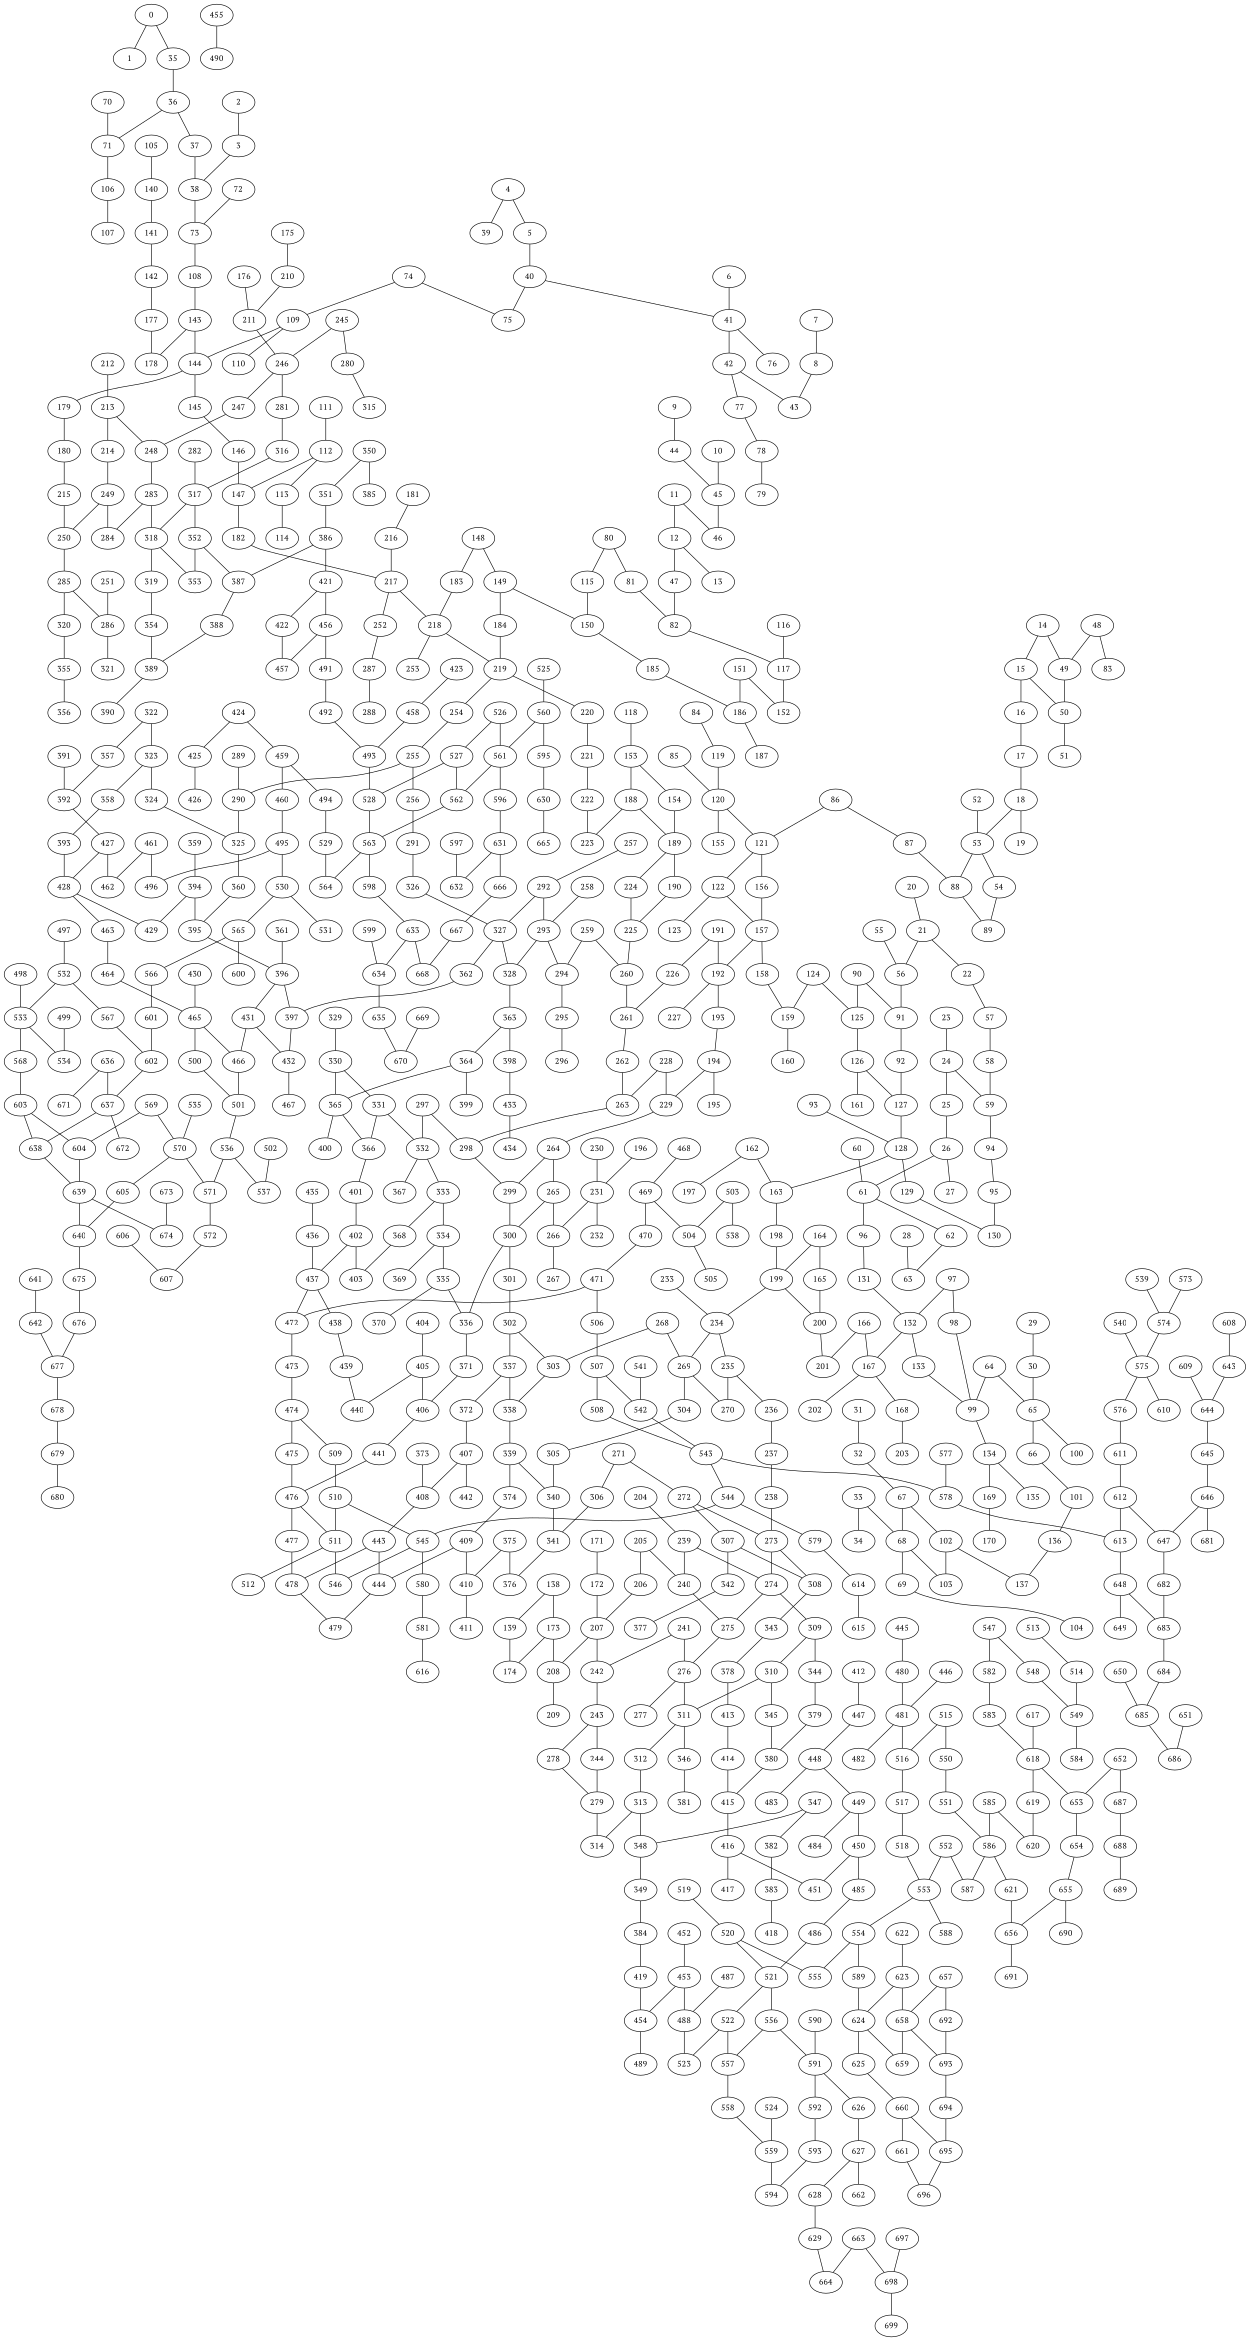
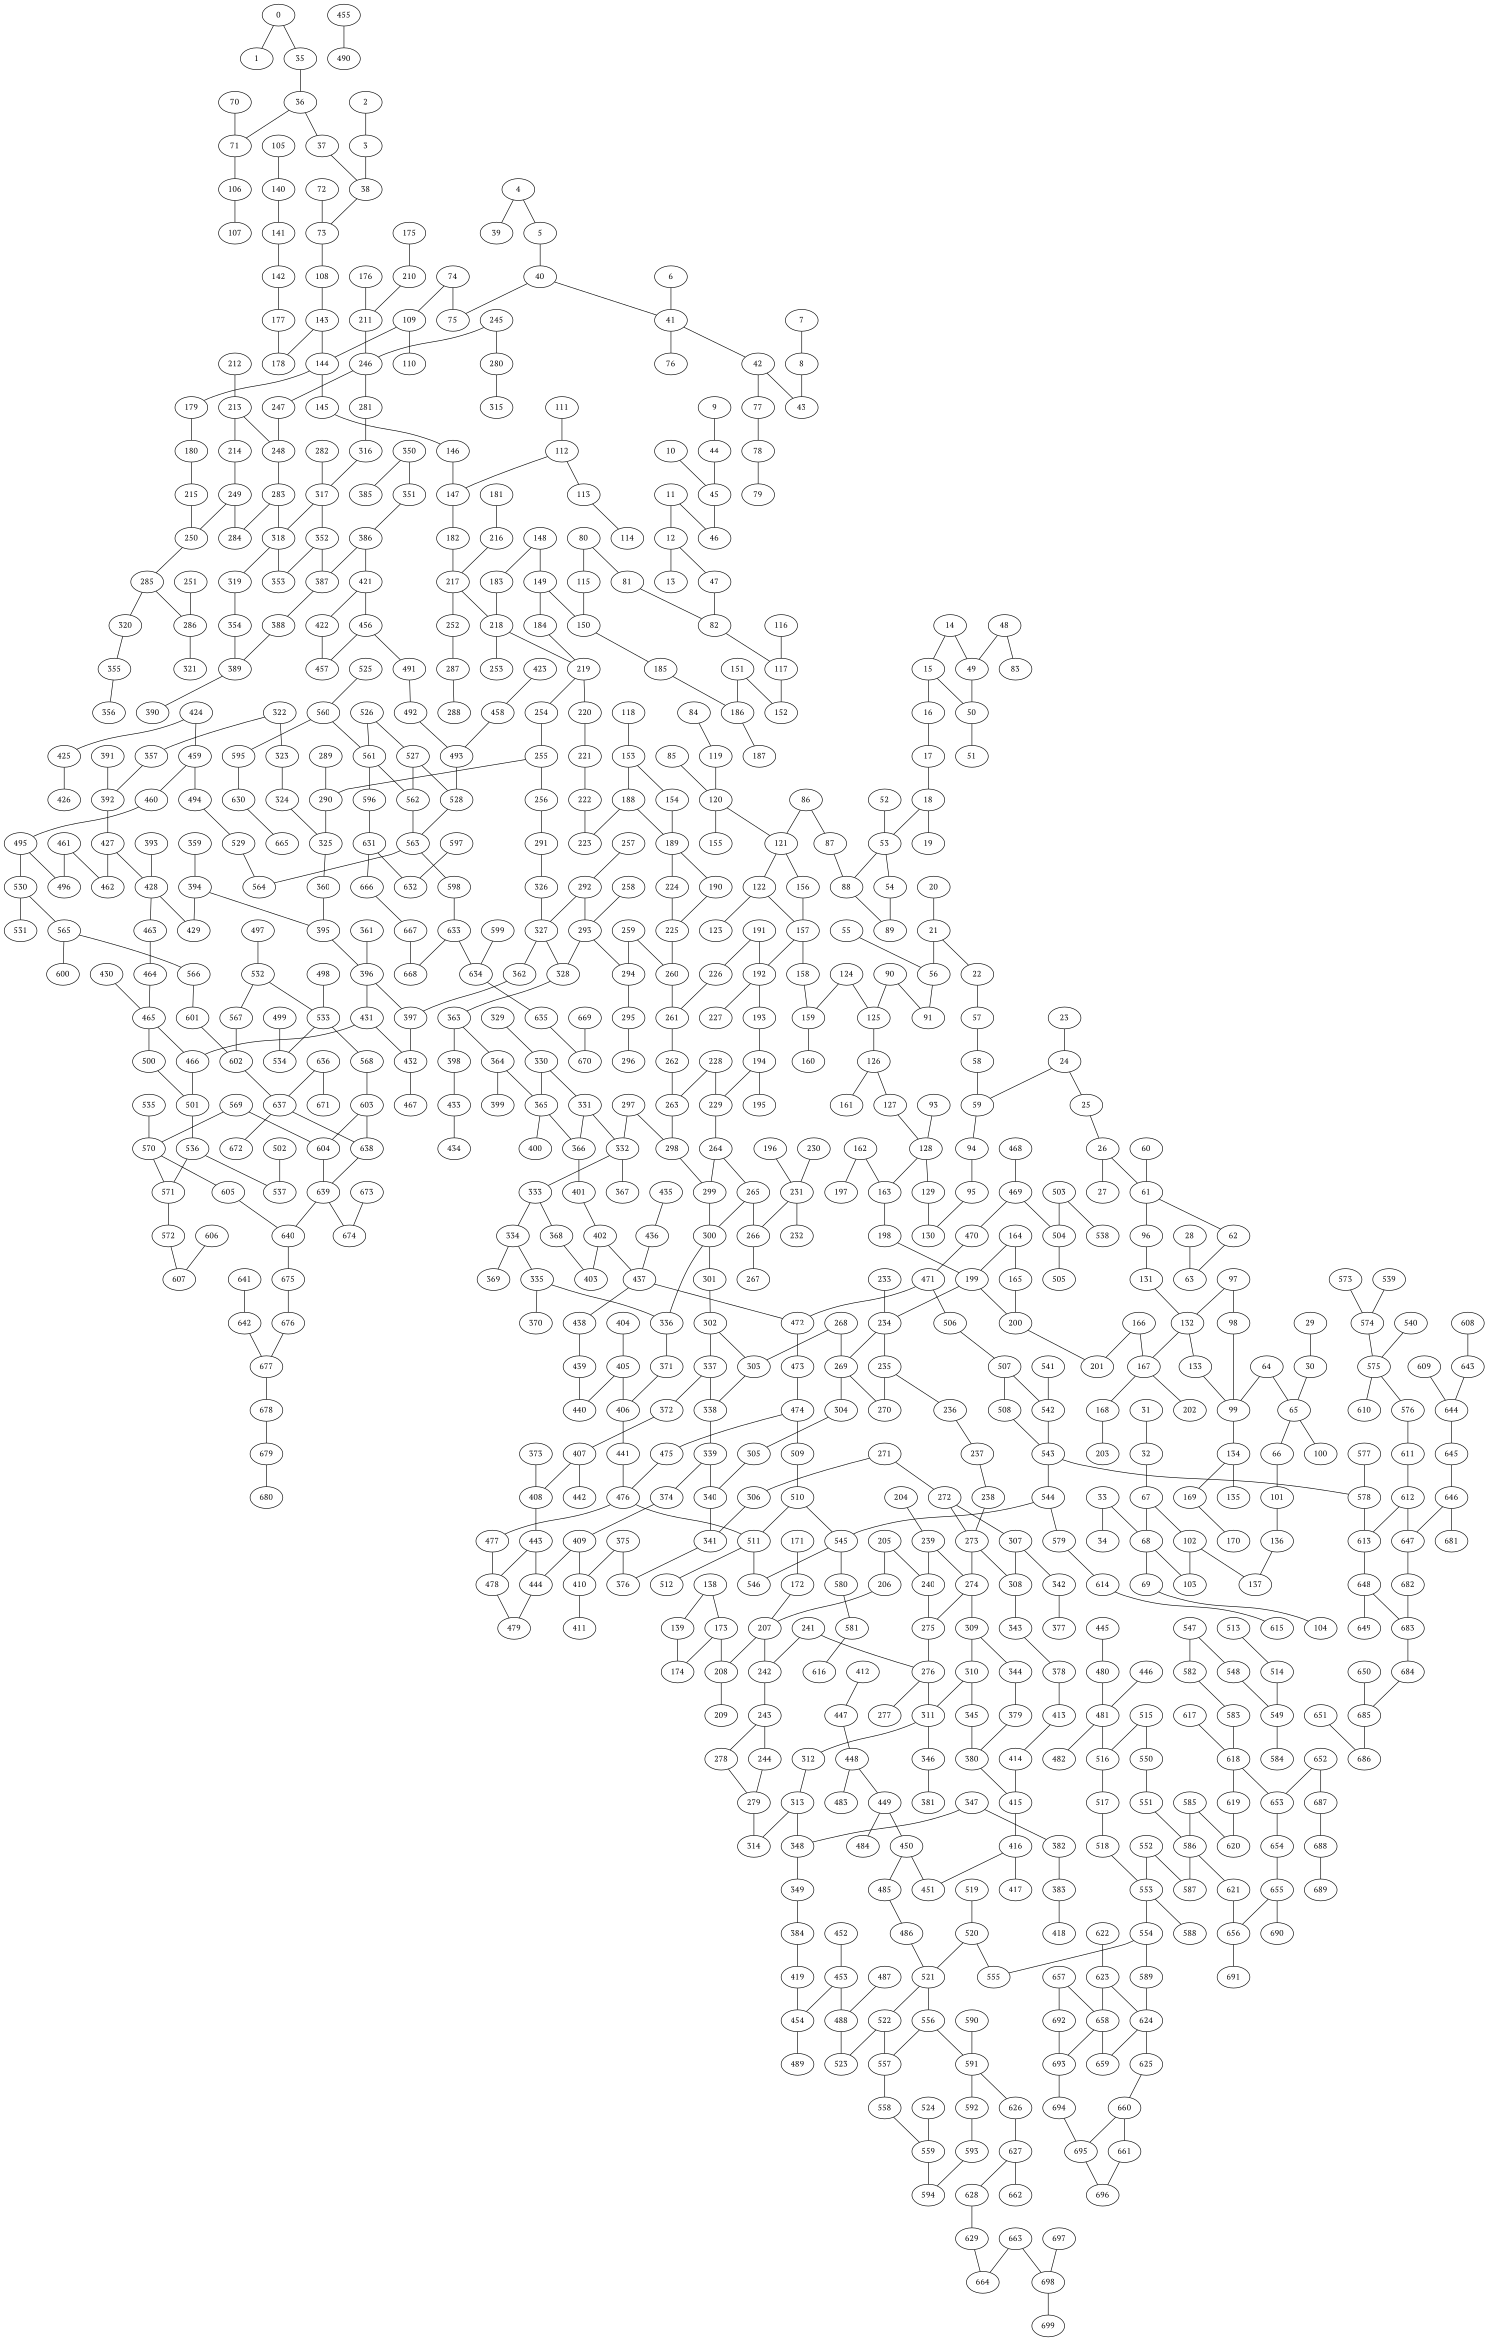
node "358": removed
node "92": removed
